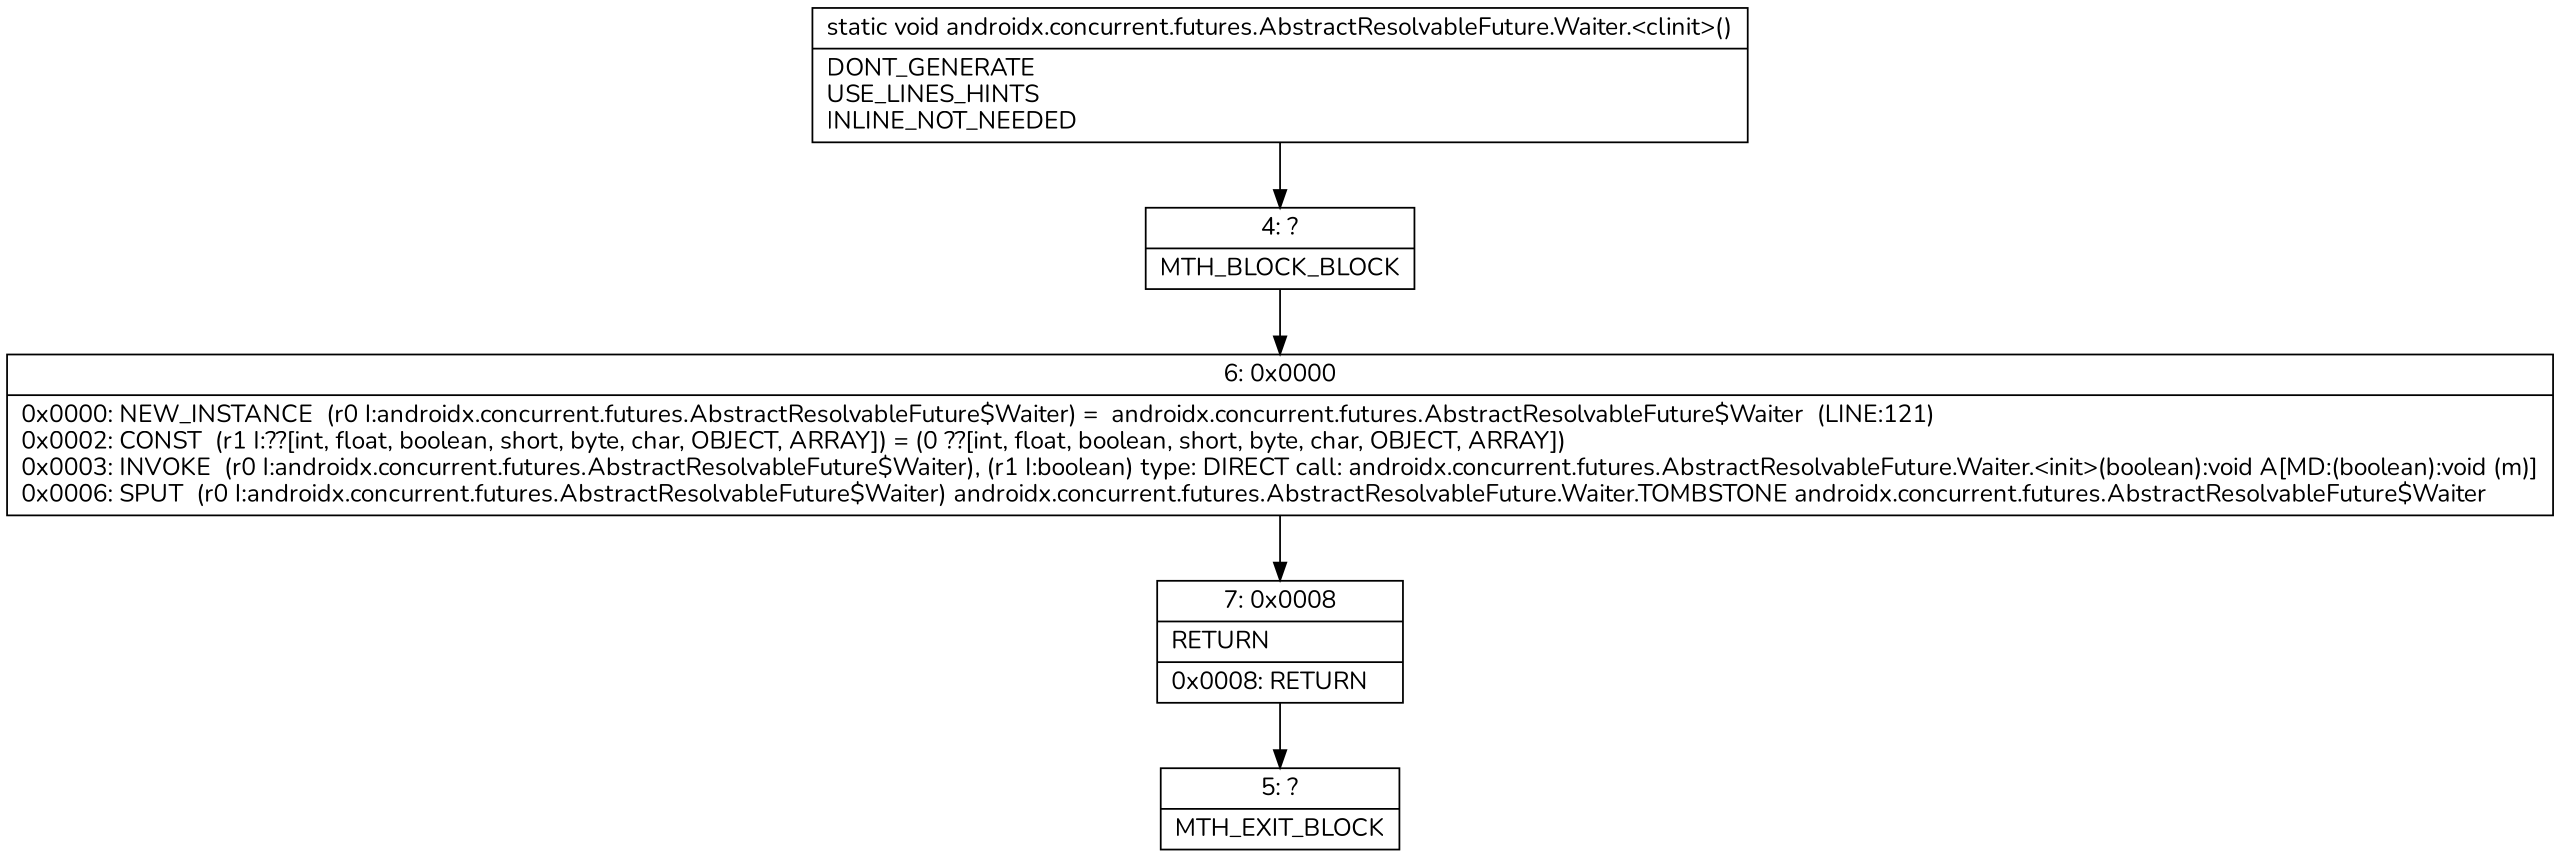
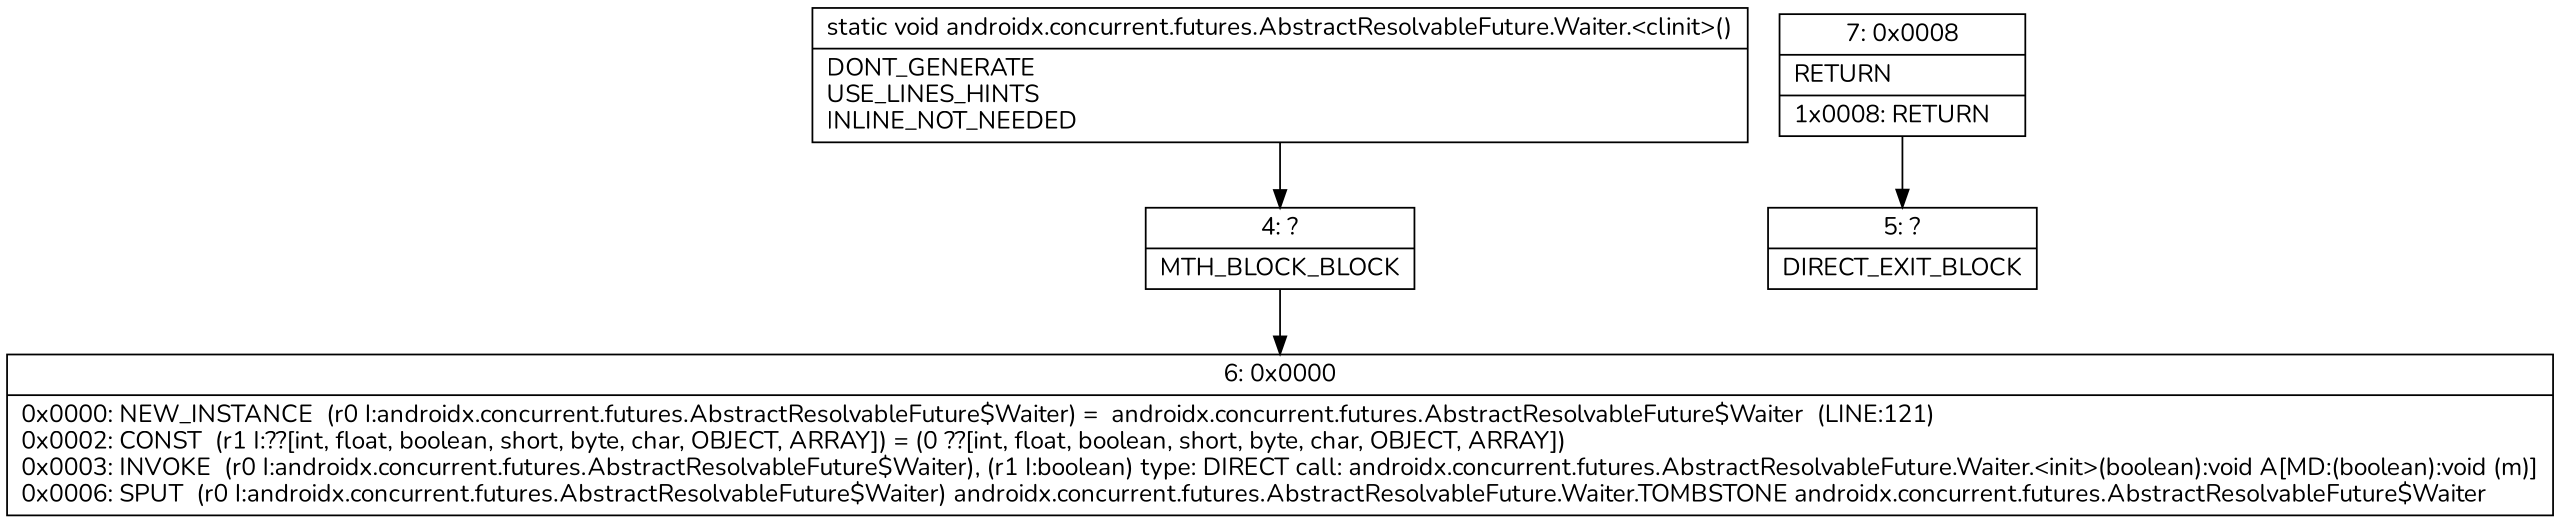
edge "6: 0x0000" -> "7: 0x0008": removed
node "7: 0x0008": text "0x0008: RETURN" -> "1x0008: RETURN"
node "5: ?": text "MTH_EXIT_BLOCK" -> "DIRECT_EXIT_BLOCK"
